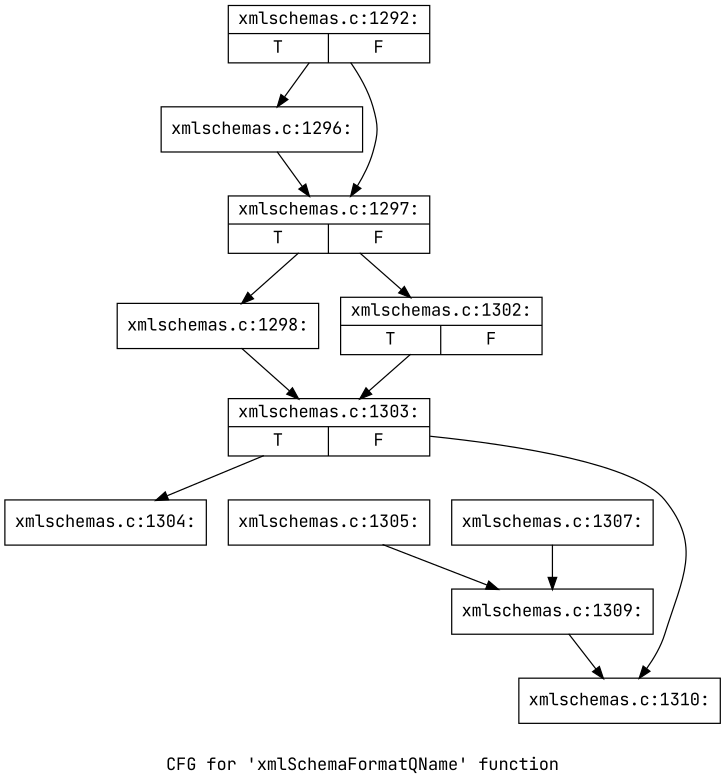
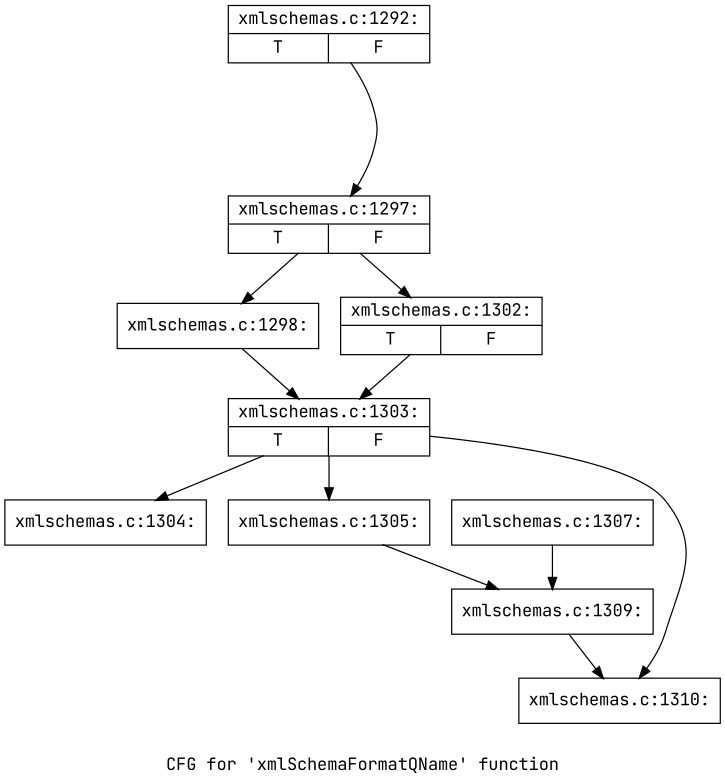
node "xmlschemas.c:1296:": removed
edge "xmlschemas.c:1303:" -> "xmlschemas.c:1305:": added
